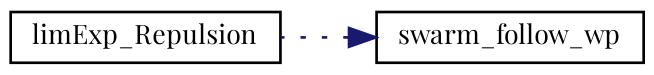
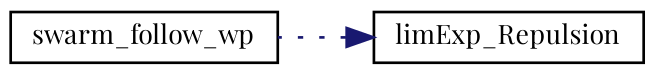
edge "limExp_Repulsion" -> "swarm_follow_wp": reversed
